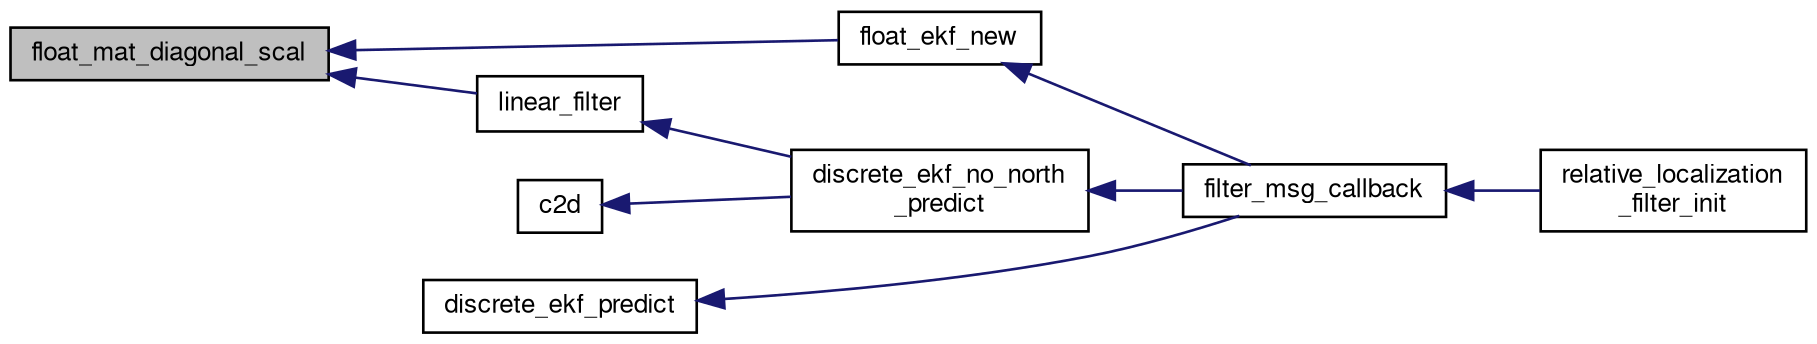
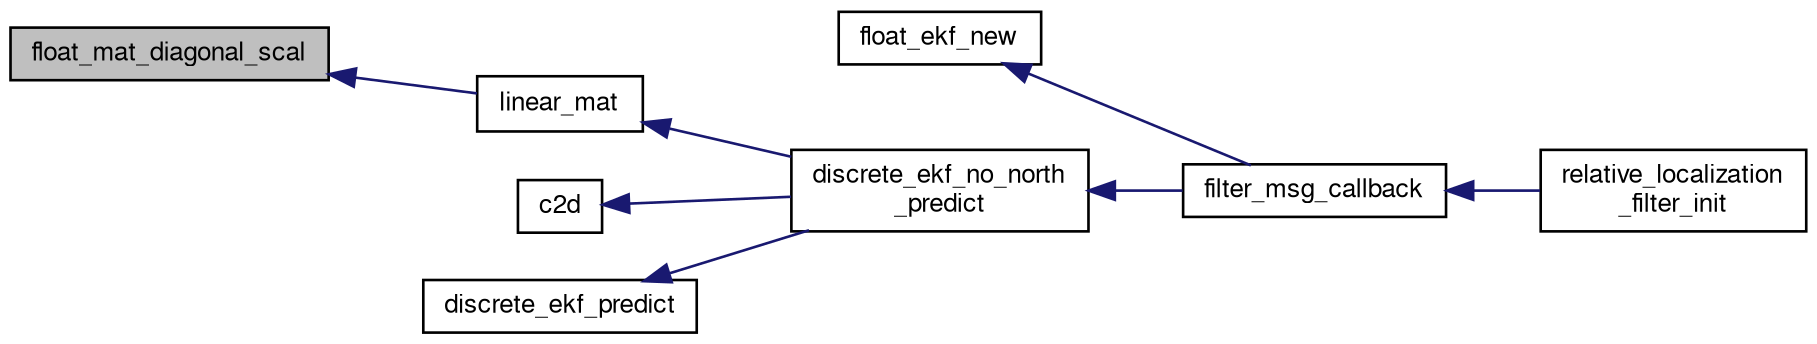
edge "float_ekf_new" -> "float_mat_diagonal_scal": removed
node "linear_filter": label "linear_filter" -> "linear_mat"
edge "filter_msg_callback" -> "discrete_ekf_predict": now "discrete_ekf_no_north _predict" -> "discrete_ekf_predict"
